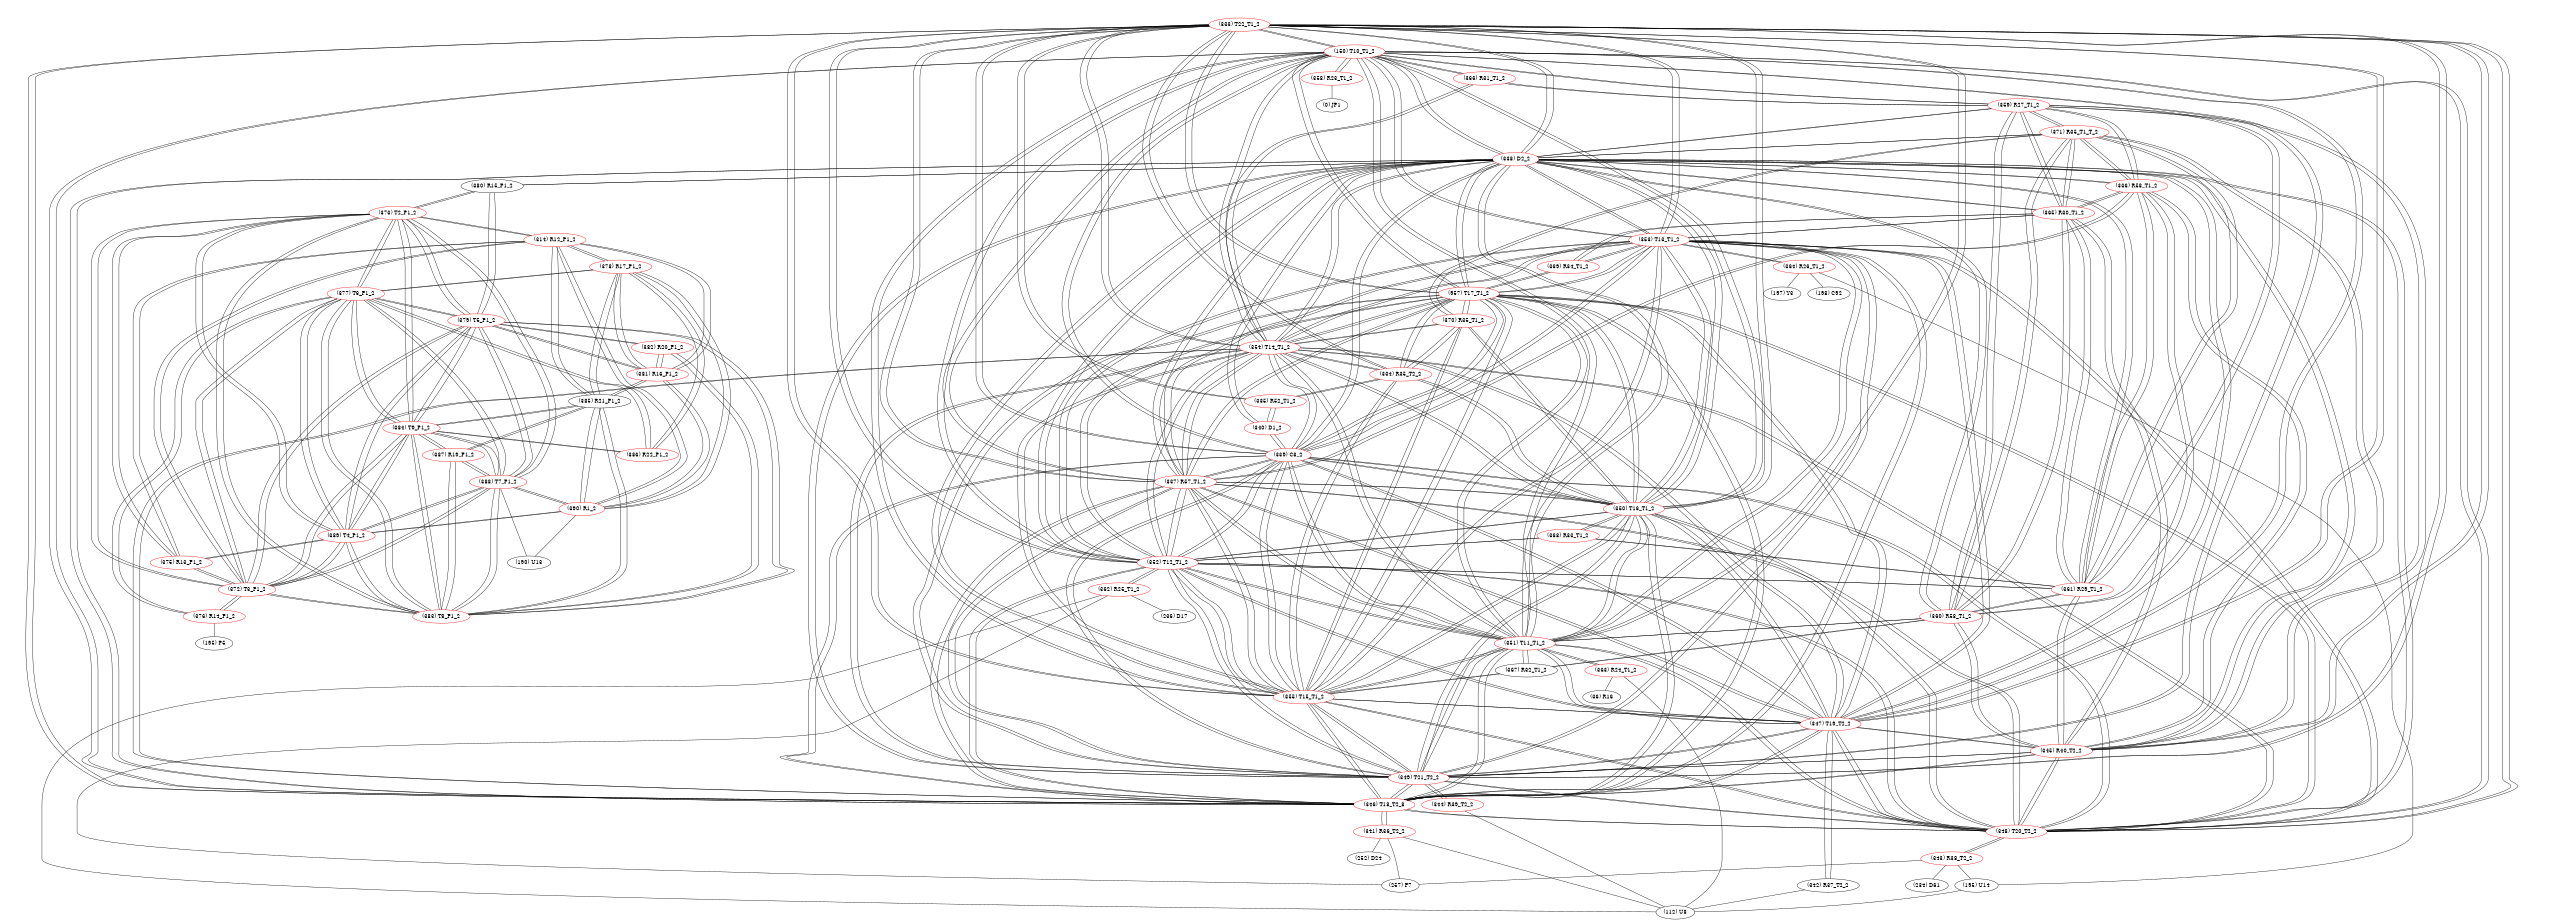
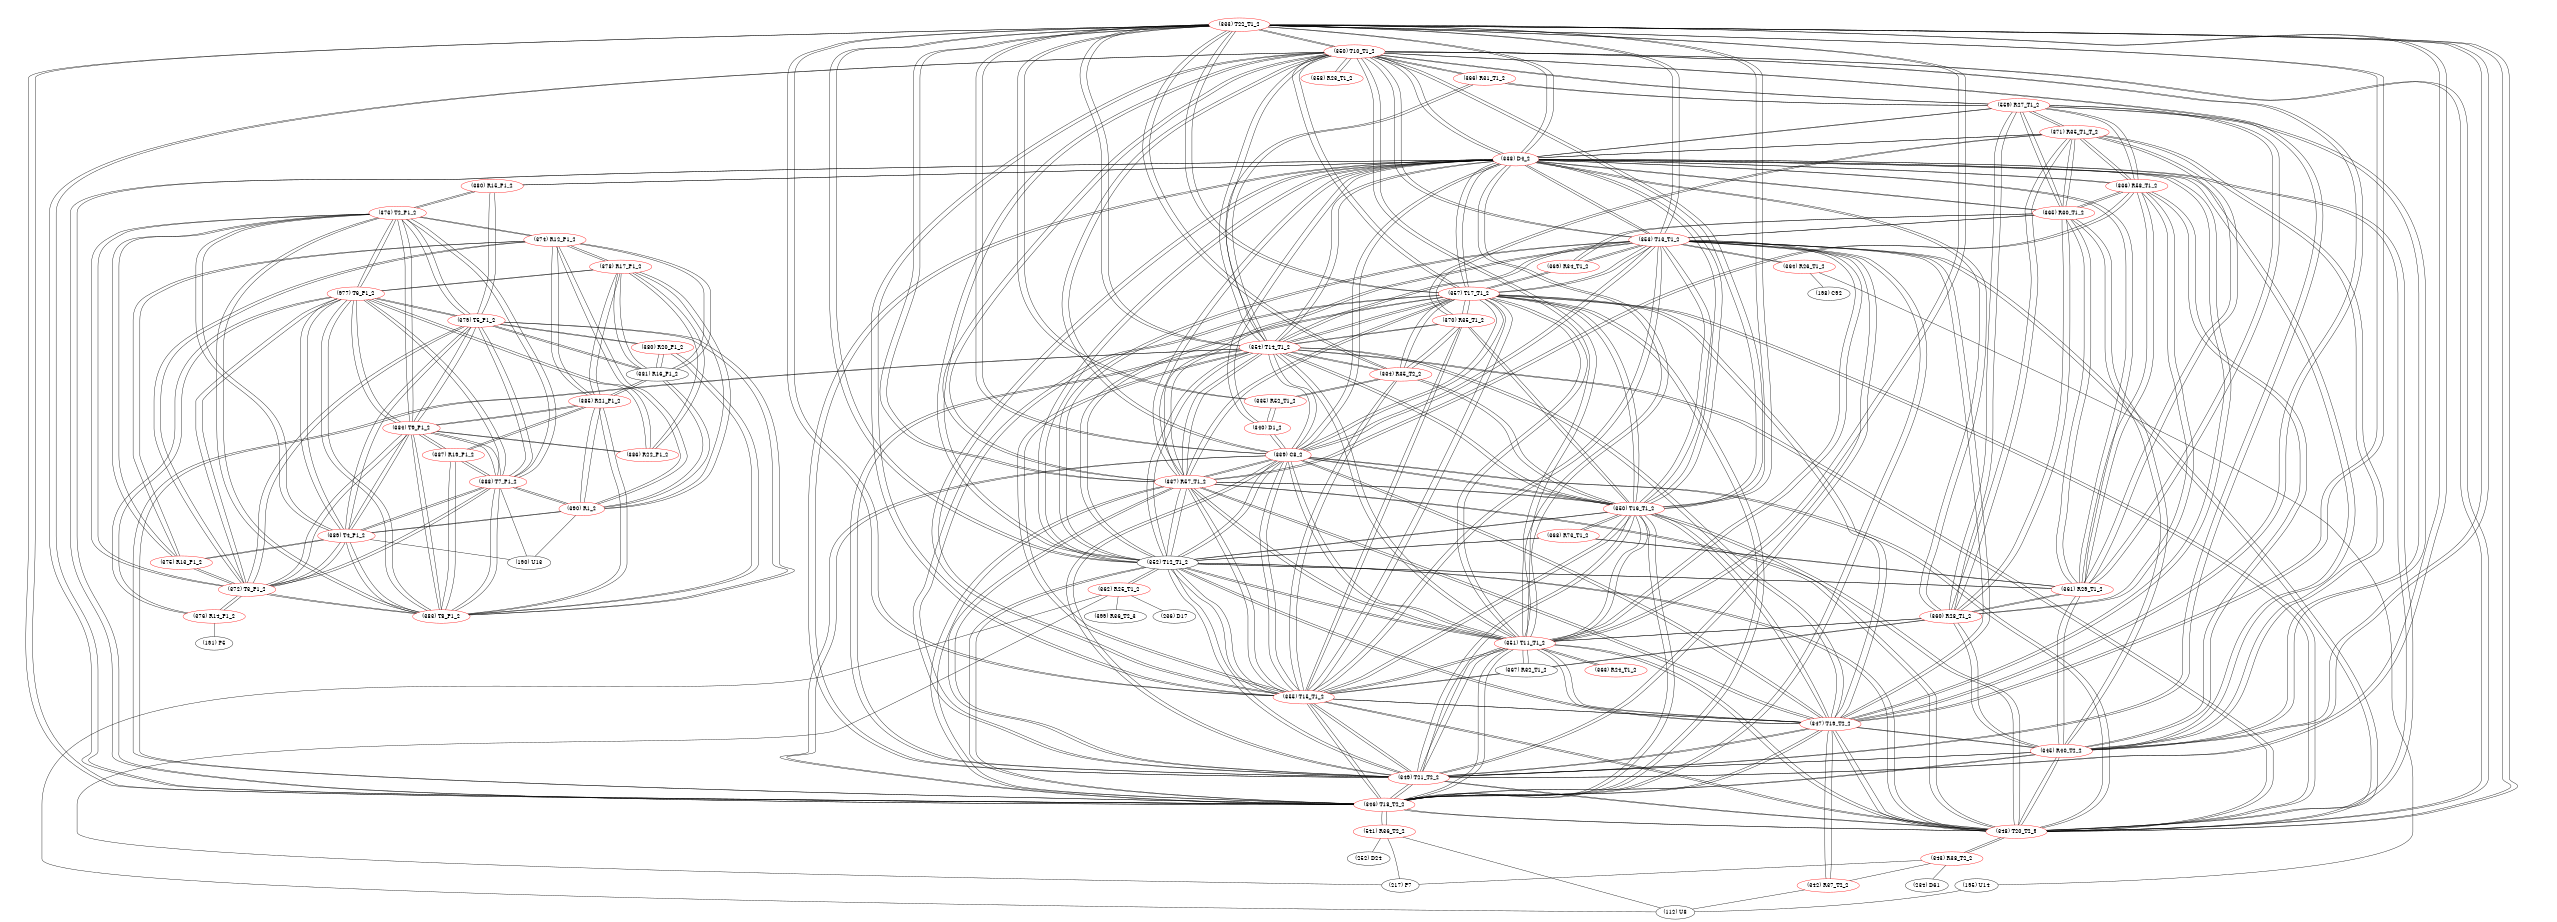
node "(150) T10_T1_2": label "(150) T10_T1_2" -> "(350) T10_T1_2"
node "(0) JP1": removed
node "(359) R27_T1_2": label "(359) R27_T1_2" -> "(559) R27_T1_2"
node "(338) D2_2": label "(338) D2_2" -> "(338) D4_2"
node "(380) R15_P1_2": color black -> red
node "(314) R12_P1_2": label "(314) R12_P1_2" -> "(374) R12_P1_2"
node "(377) T6_P1_2": label "(377) T6_P1_2" -> "(977) T6_P1_2"
node "(957) T17_T1_2": label "(957) T17_T1_2" -> "(357) T17_T1_2"
node "(197) Y3": removed
node "(382) R20_P1_2": label "(382) R20_P1_2" -> "(380) R20_P1_2"
node "(381) R16_P1_2": color red -> black
node "(385) R21_P1_2": color black -> red
node "(368) R33_T1_2": label "(368) R33_T1_2" -> "(368) R73_T1_2"
edge "(389) T4_P1_2" -- "(190) U13": added
node "(352) T12_T1_2": color red -> black
node "(399) R36_T2_3": added
node "(360) R58_T1_2": label "(360) R58_T1_2" -> "(360) R28_T1_2"
node "(195) P5": label "(195) P5" -> "(191) P5"
node "(36) R16": removed
edge "(363) R24_T1_2" -- "(112) U8": removed
node "(346) T18_T2_8": label "(346) T18_T2_8" -> "(346) T18_T2_2"
node "(344) R39_T2_2": removed
node "(341) R36_T2_2": label "(341) R36_T2_2" -> "(541) R36_T2_2"
node "(348) T20_T2_2": label "(348) T20_T2_2" -> "(348) T20_T2_9"
edge "(343) R38_T2_2" -- "(195) U14": now "(343) R38_T2_2" -- "(342) R37_T2_2"
node "(257) P7": label "(257) P7" -> "(217) P7"
node "(342) R37_T2_2": color black -> red
